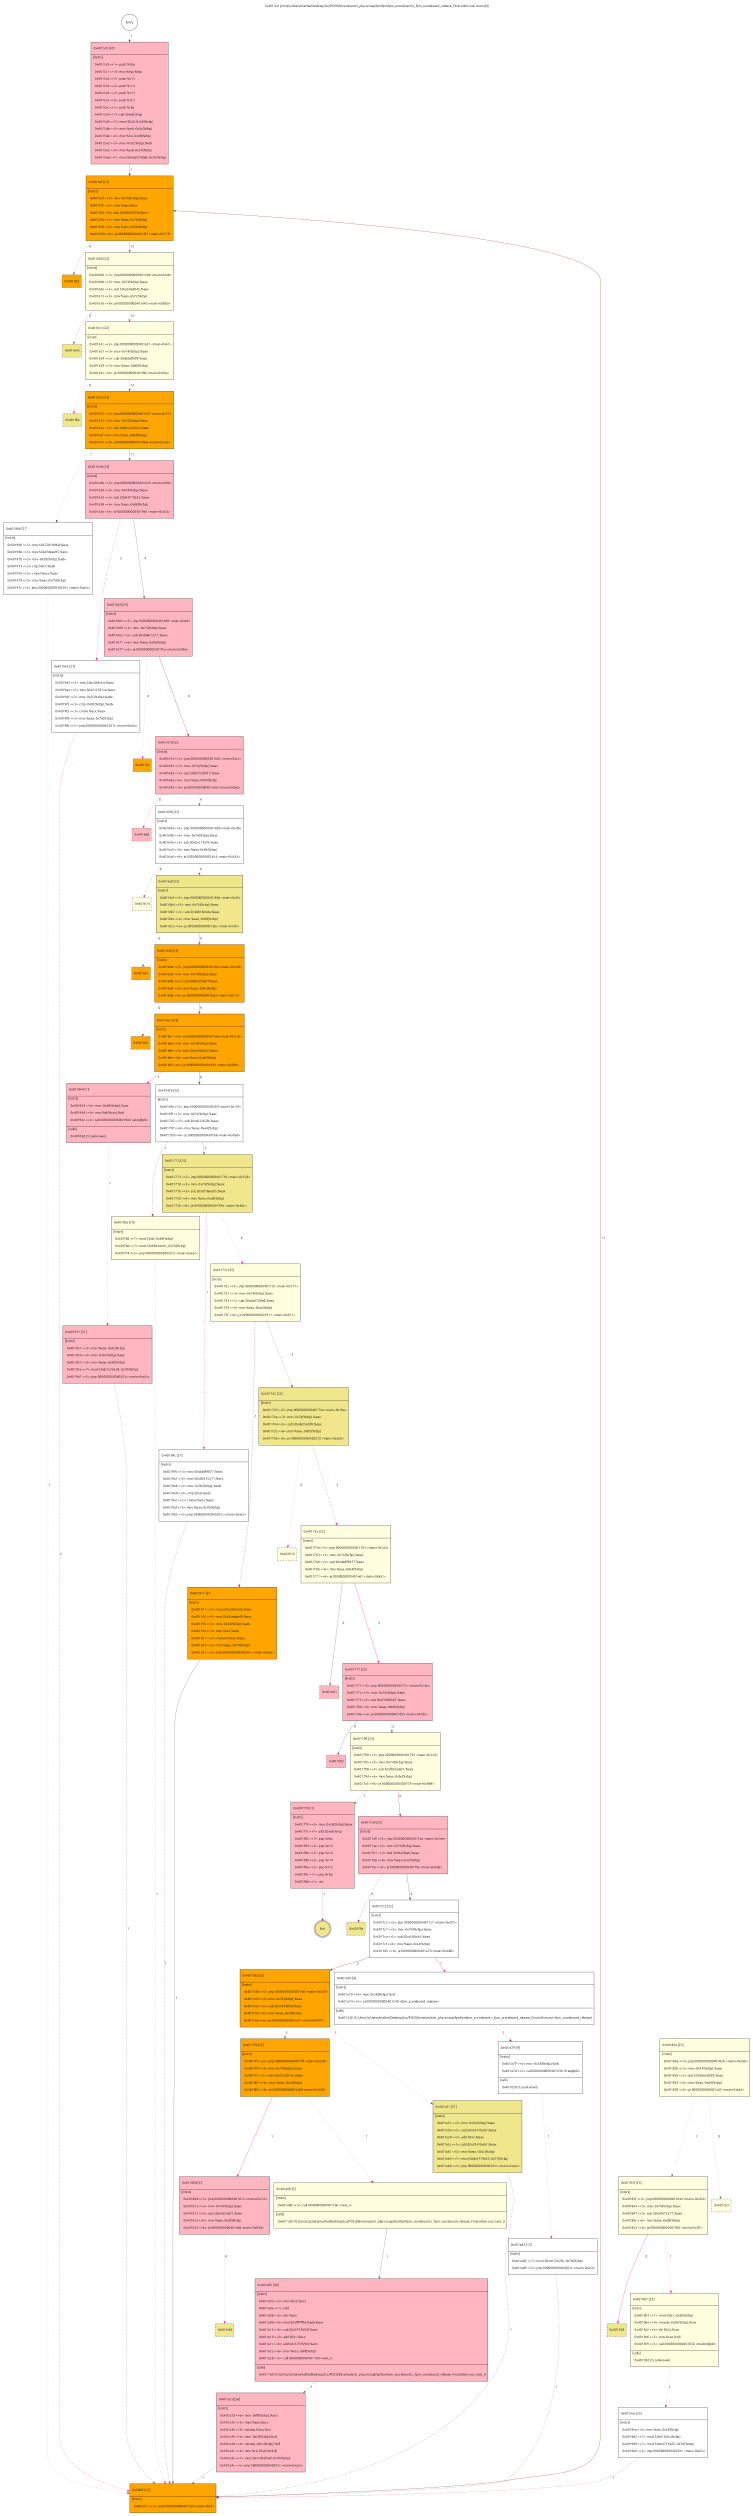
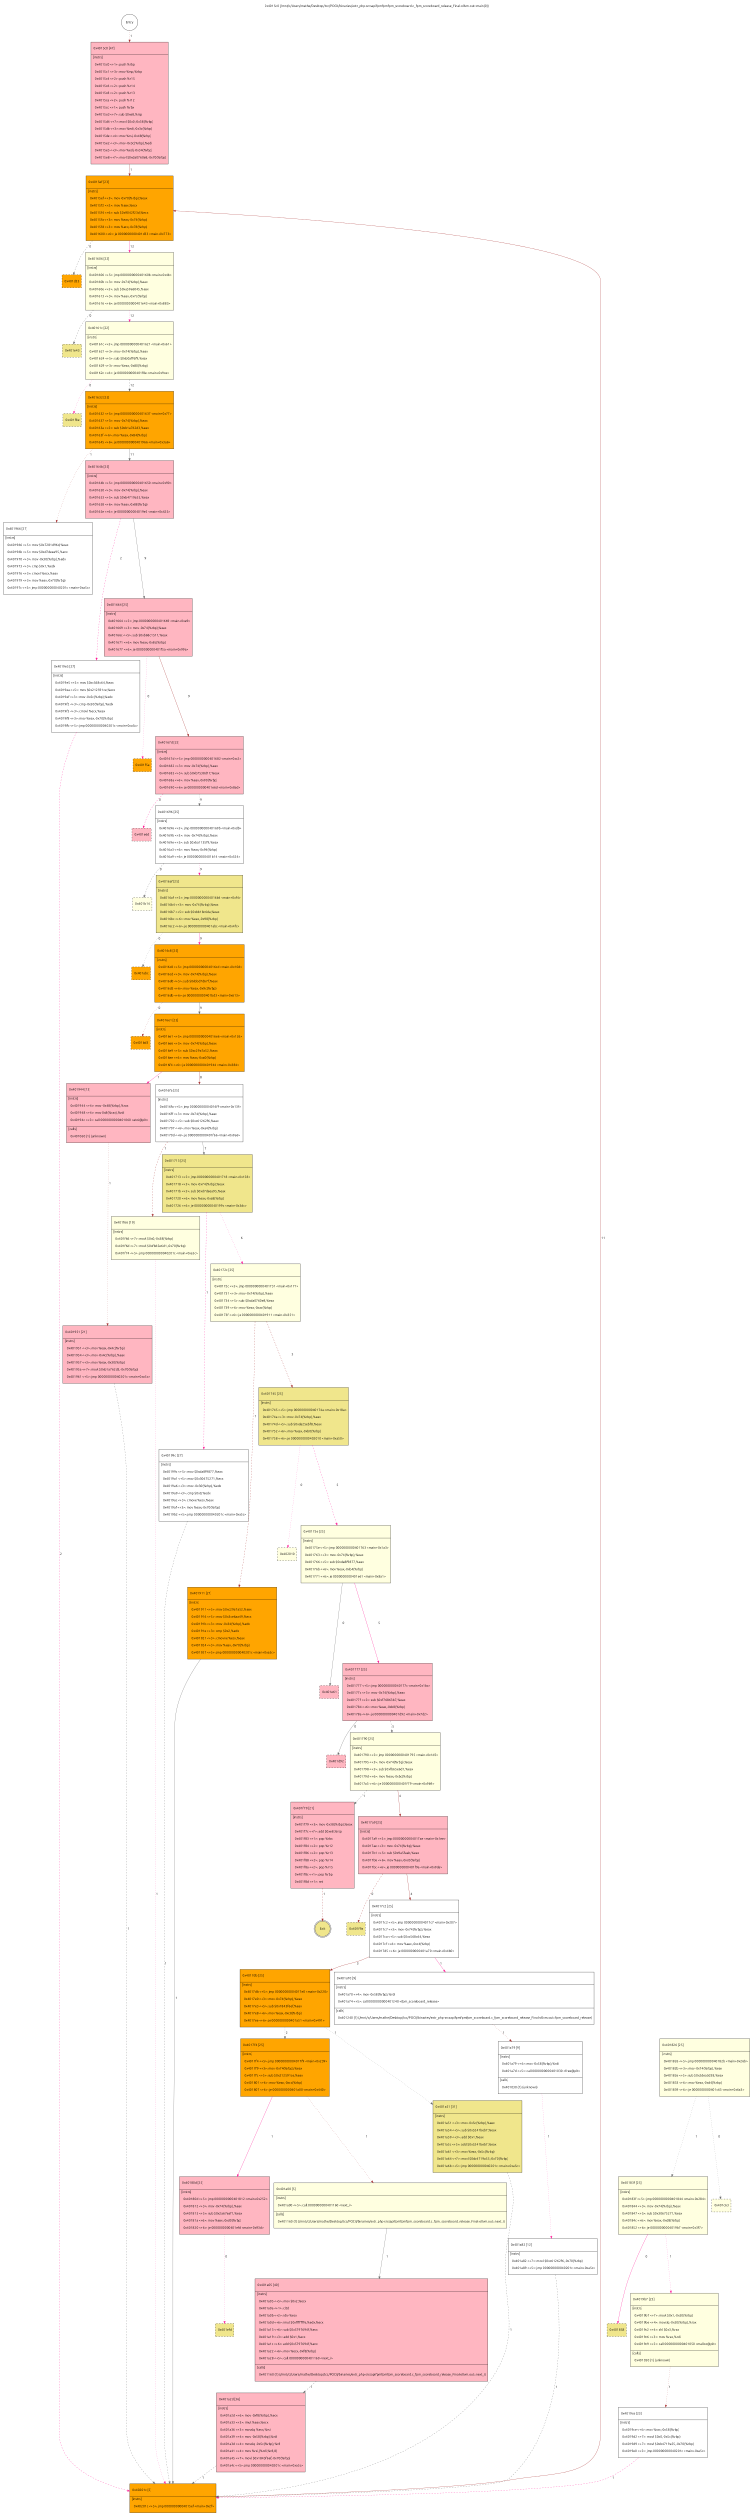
edge "0x401966 [27]" -> "0x40201c [5]": removed, label "1"
